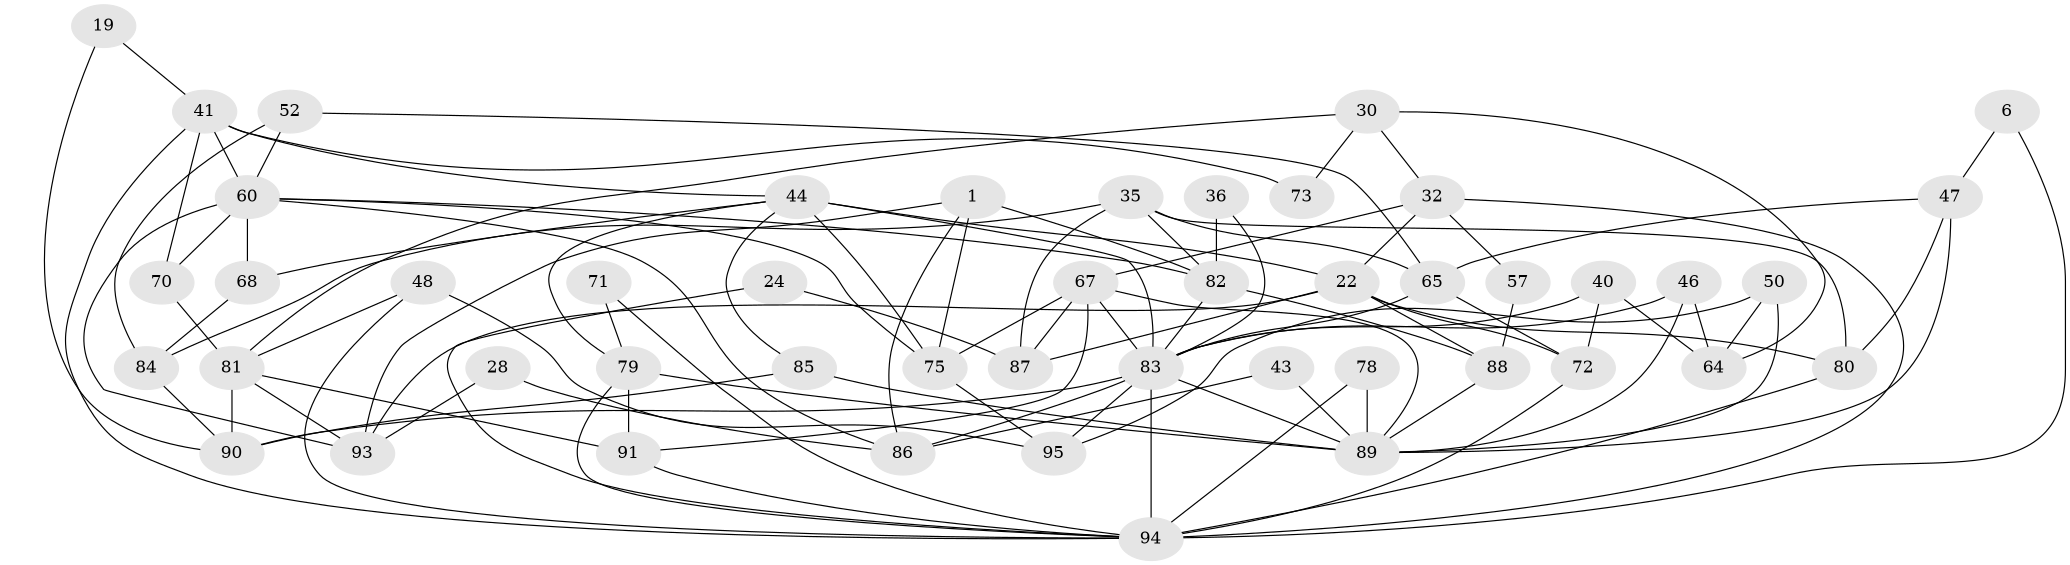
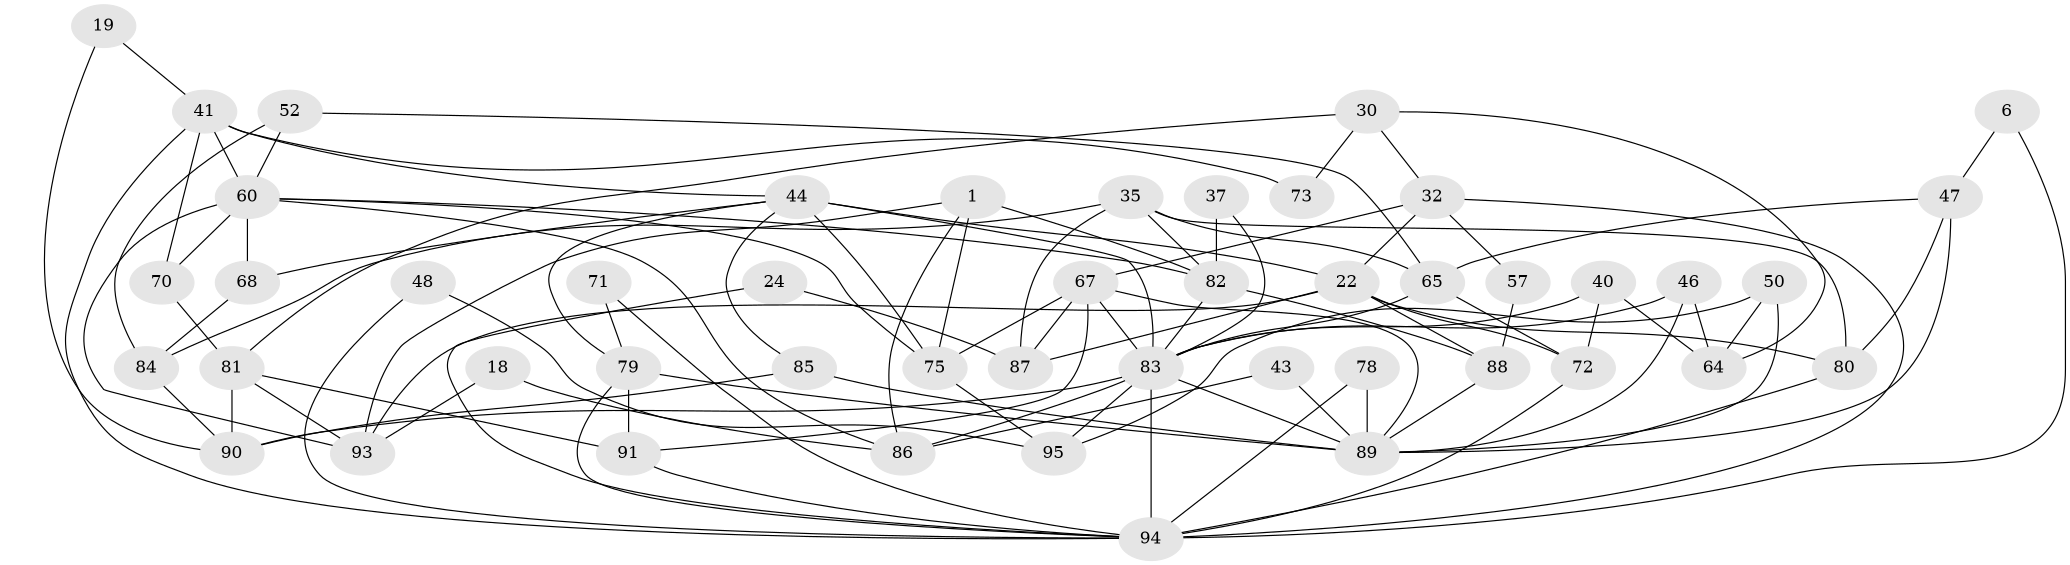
node "36": label "36" -> "37"
edge "48" -- "81": removed
node "28": label "28" -> "18"
